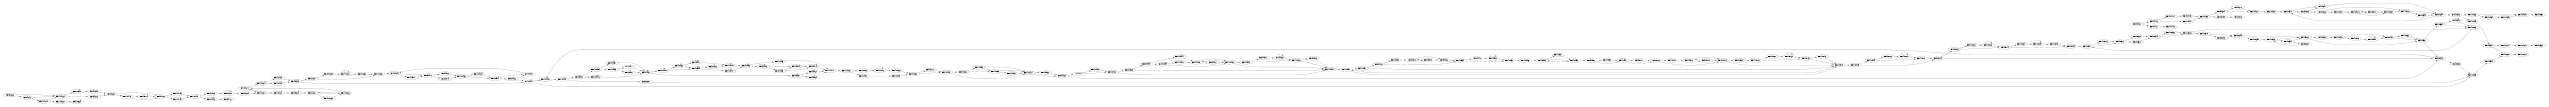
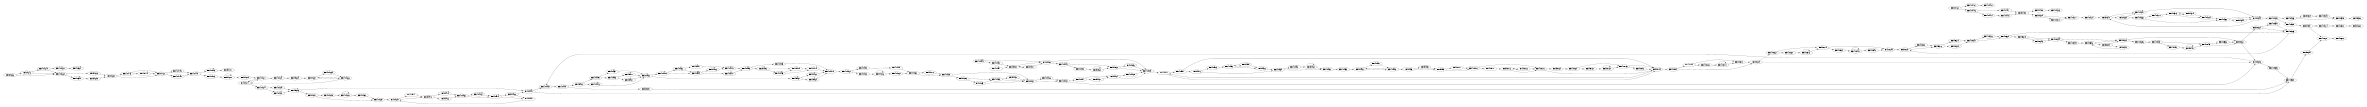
node "BB_40dd9a": removed
